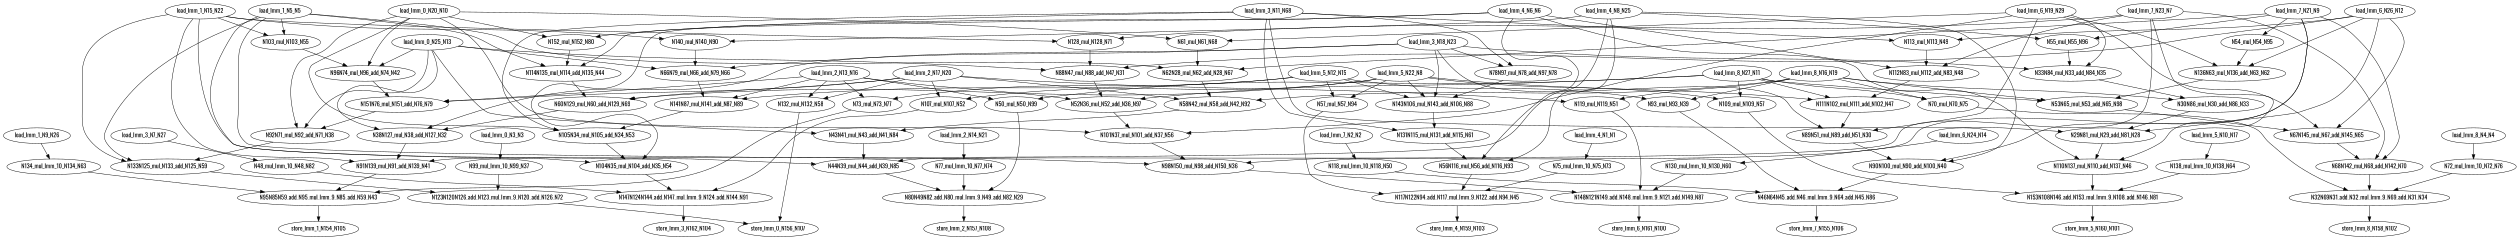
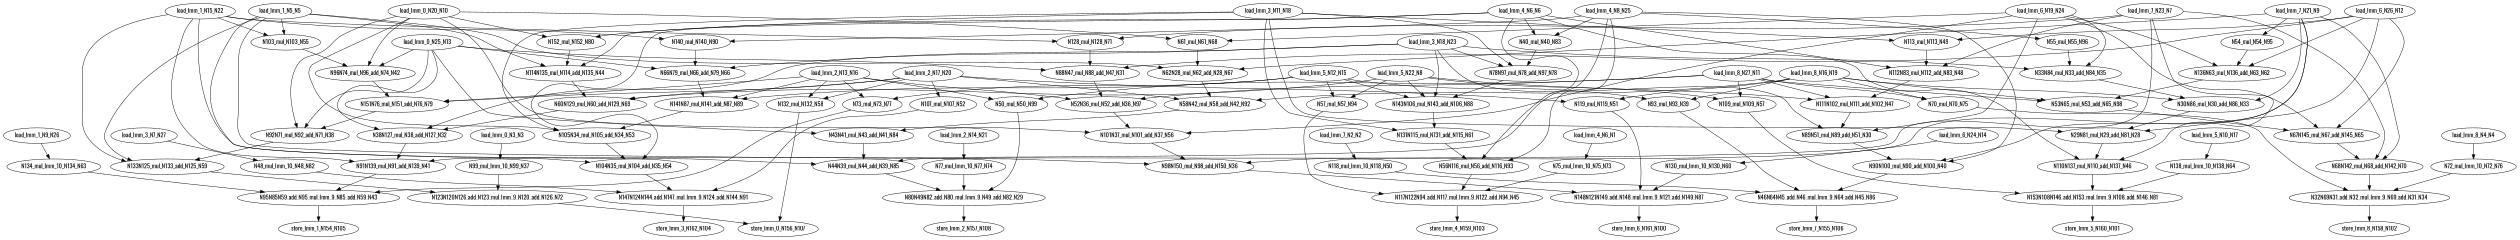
node "load_Imm_3_N11_N68": label "load_Imm_3_N11_N68" -> "load_Imm_3_N11_N18"
node "load_Imm_6_N19_N29": label "load_Imm_6_N19_N29" -> "load_Imm_6_N19_N24"
edge "load_Imm_7_N21_N9" -> "N55_mul_N55_N96": now "load_Imm_7_N21_N9" -> "N30N86_mul_N30_add_N86_N33"
node "N40_mul_N40_N83": added
edge "load_Imm_5_N22_N8" -> "N107_mul_N107_N52": removed
node "N131N115_mul_N131_add_N115_N61": label "N131N115_mul_N131_add_N115_N61" -> "N131N115_mul_N731_add_N115_N61"
node "load_Imm_4_N1_N1": label "load_Imm_4_N1_N1" -> "load_Imm_4_N6_N1"
